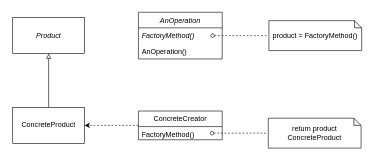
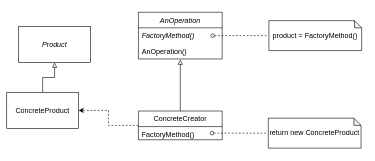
node "Product": moved (48, 36) -> (54, 45)
edge "ConcreteCreator" -> "AnOperation()": added
node "ConcreteProduct": moved (48, 126) -> (42, 111)
node "return product ConcreteProduct": label "return product ConcreteProduct" -> "return new ConcreteProduct"
